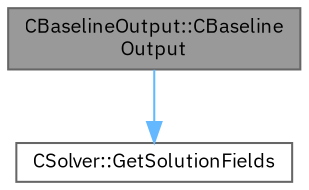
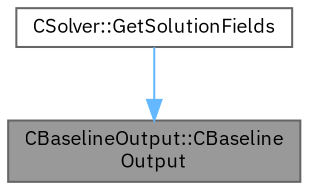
edge "CBaselineOutput::CBaseline Output" -> "CSolver::GetSolutionFields": reversed
